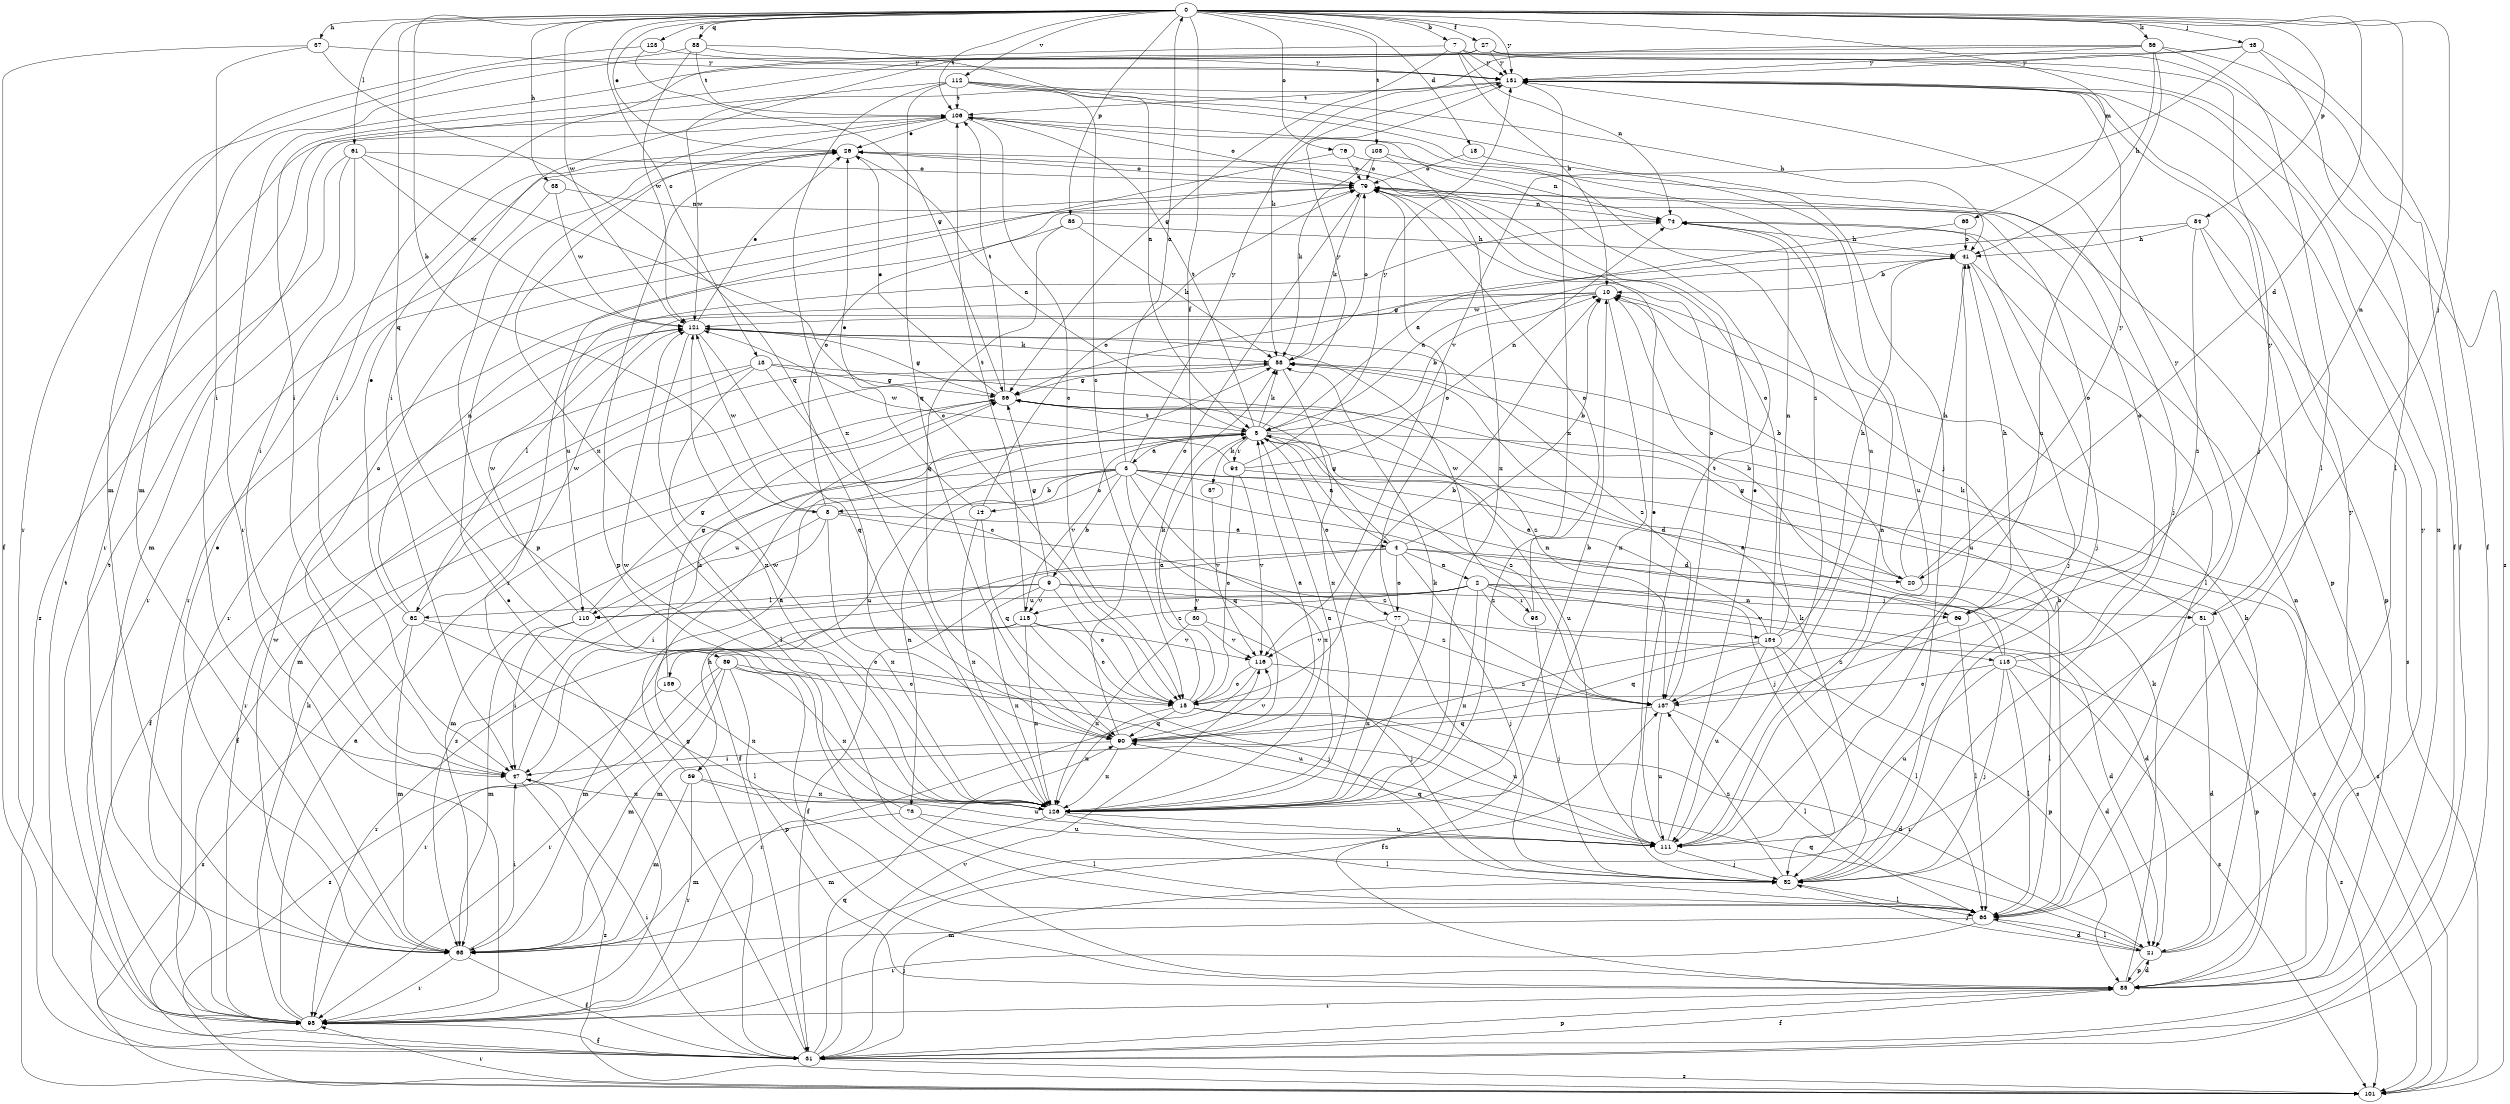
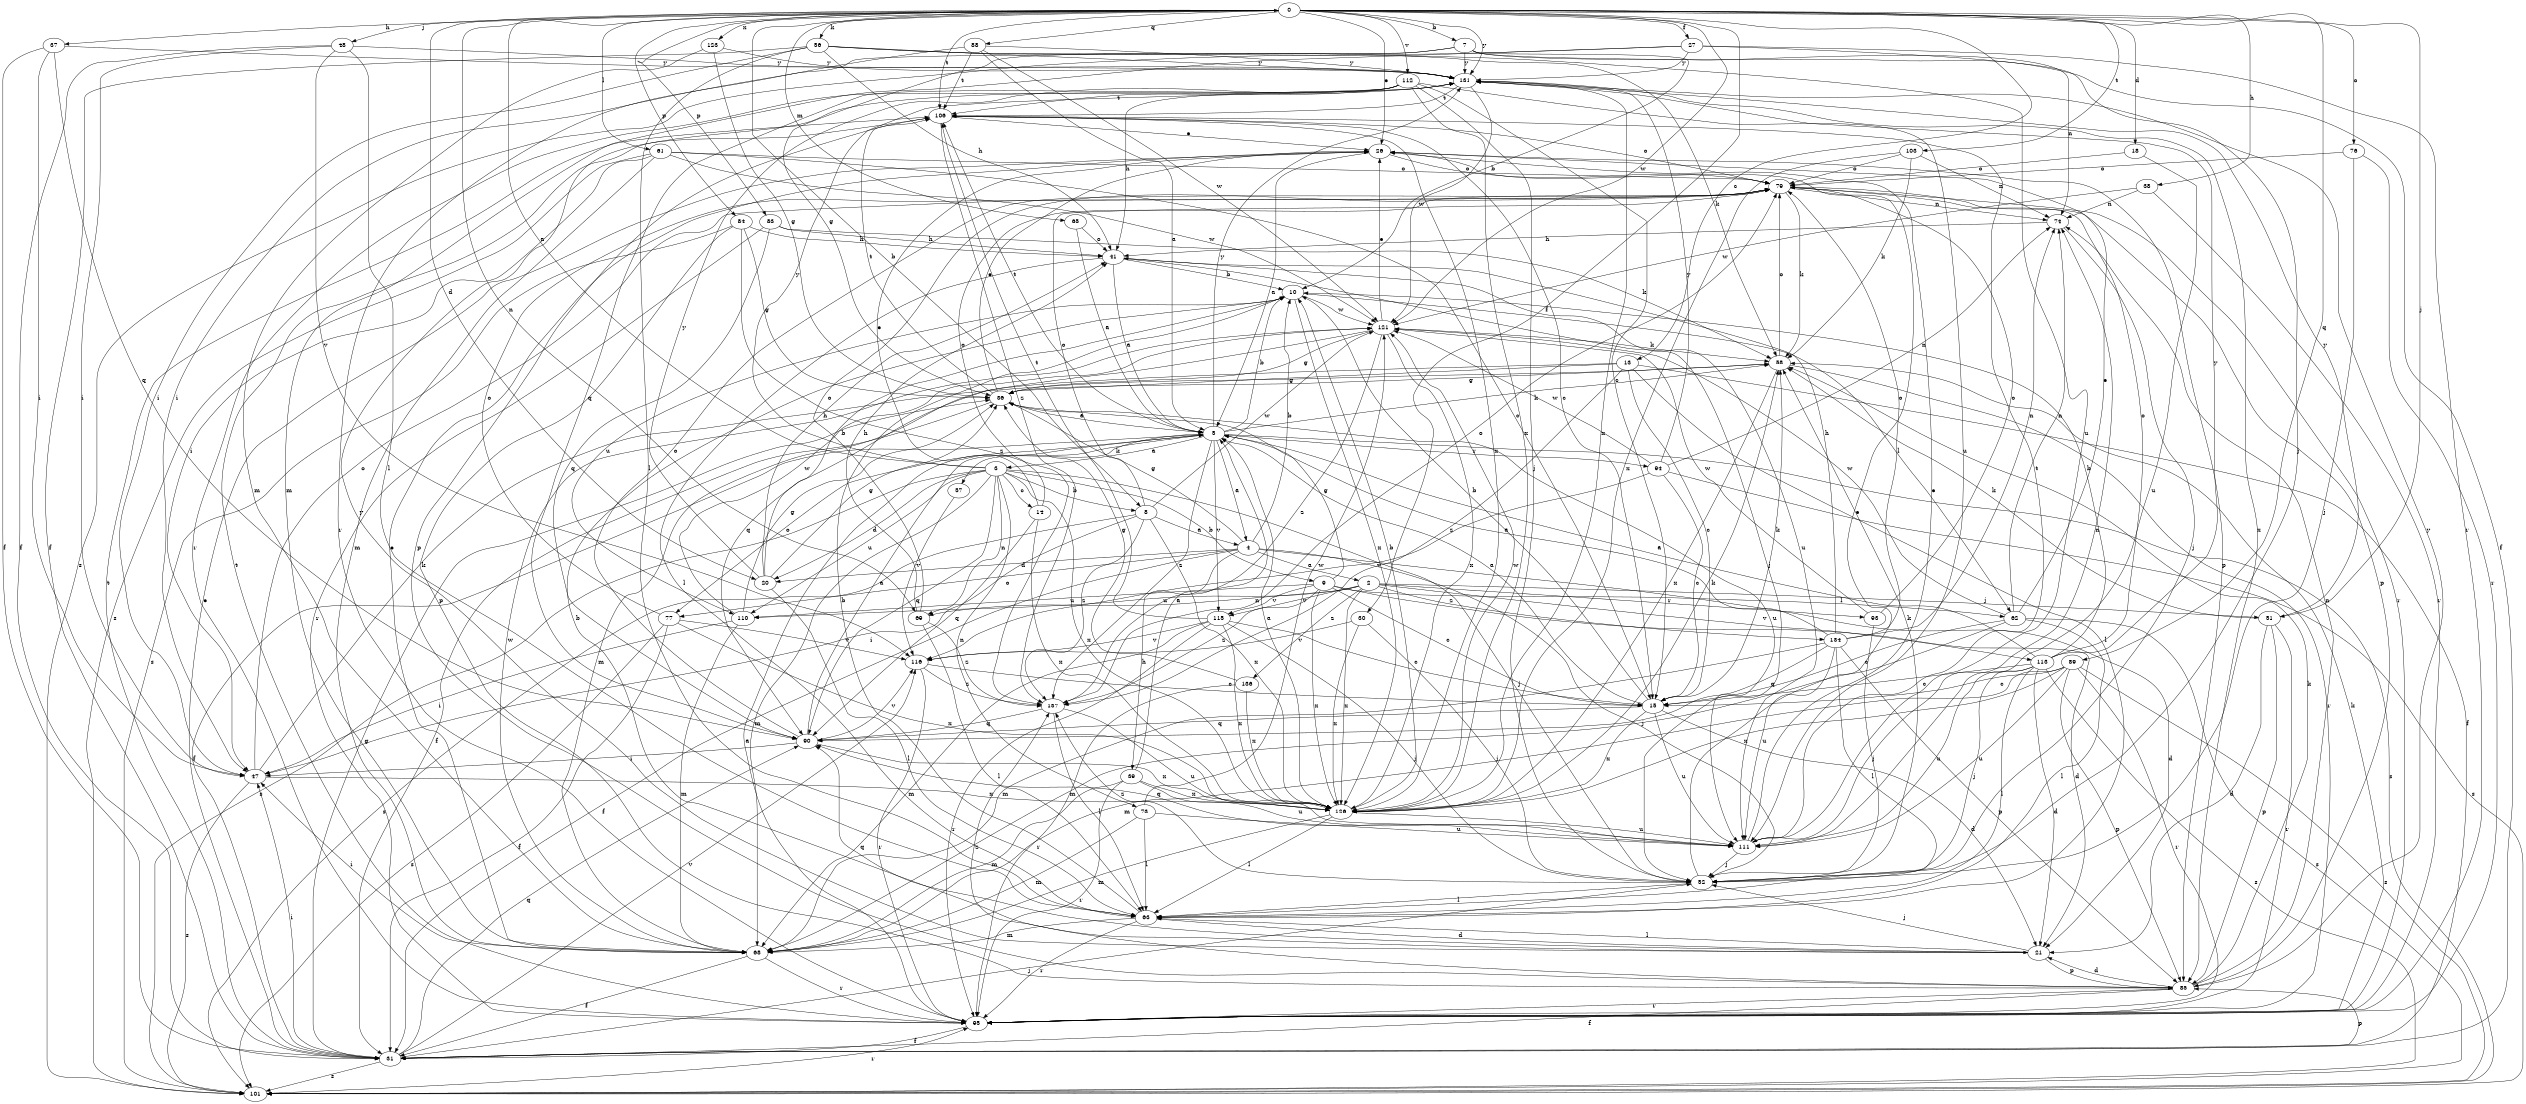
edge "36" -> "5": label "t" -> "a"
edge "8" -> "68": now "8" -> "101"
